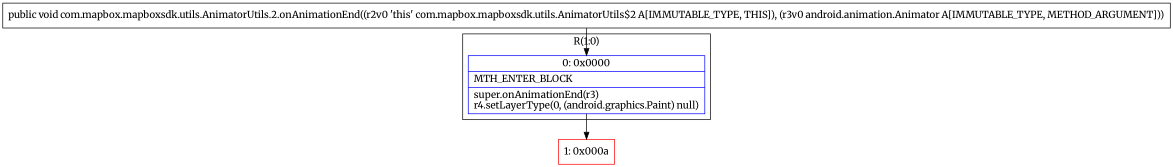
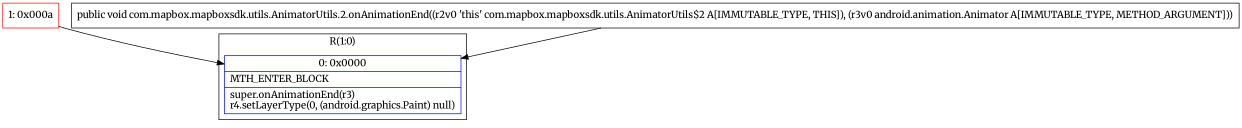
edge "0: 0x0000" -> "1: 0x000a": reversed
